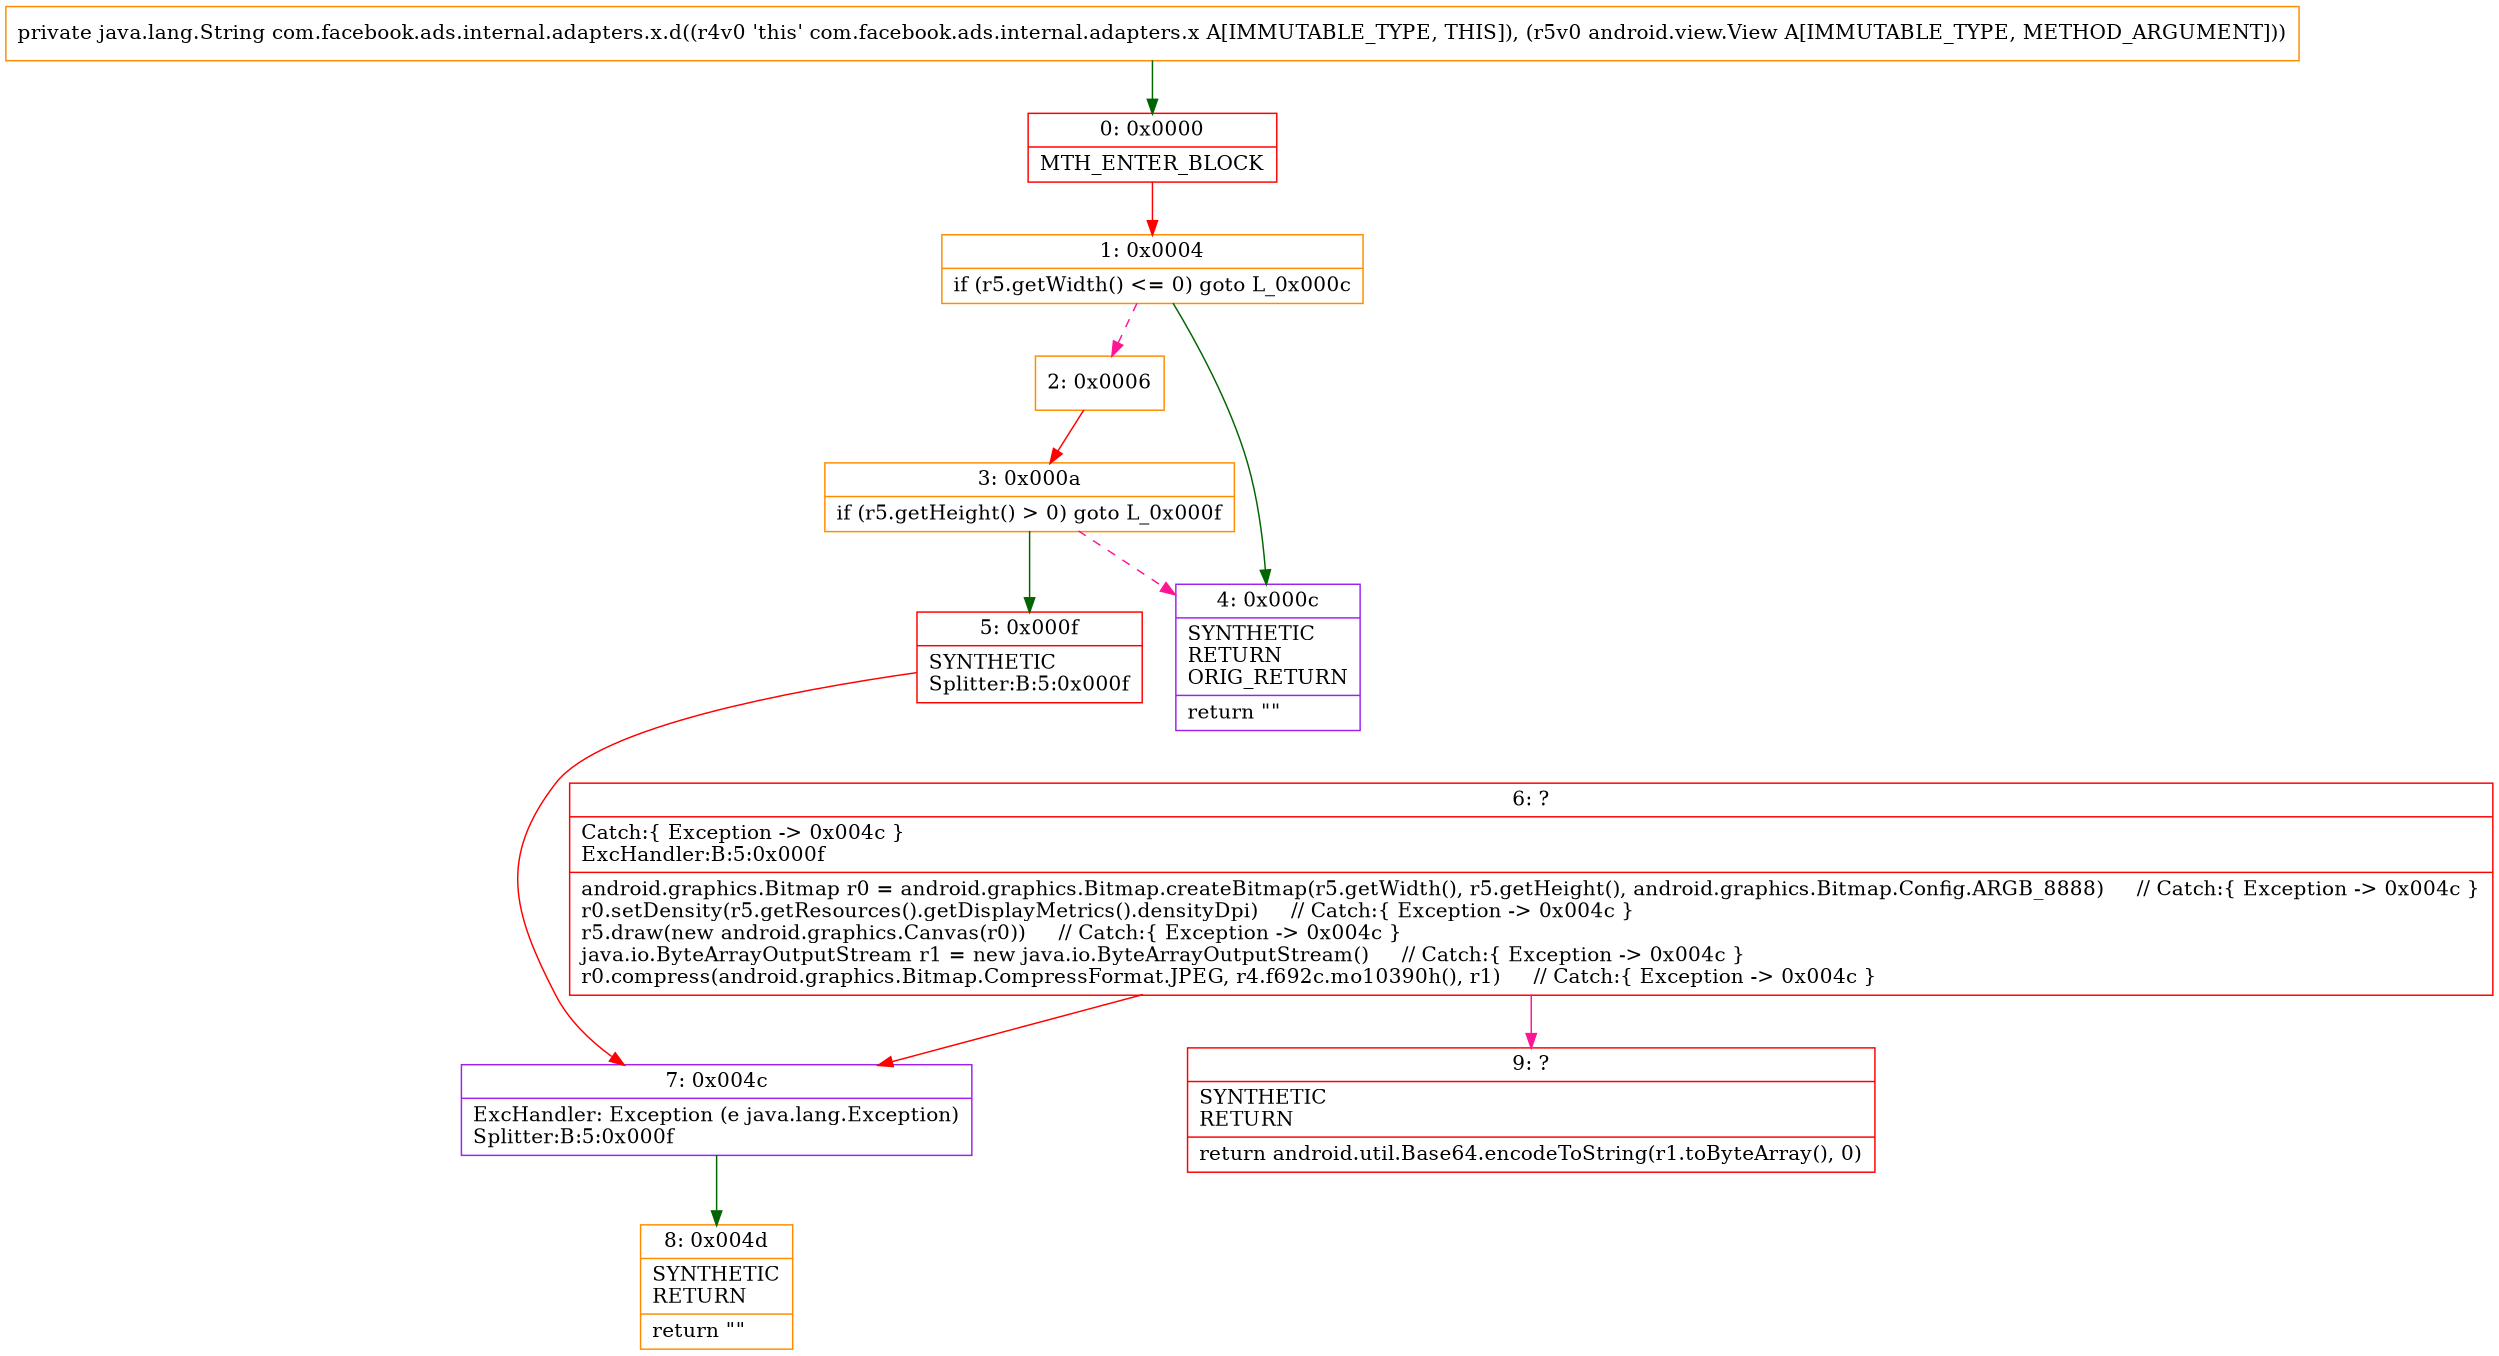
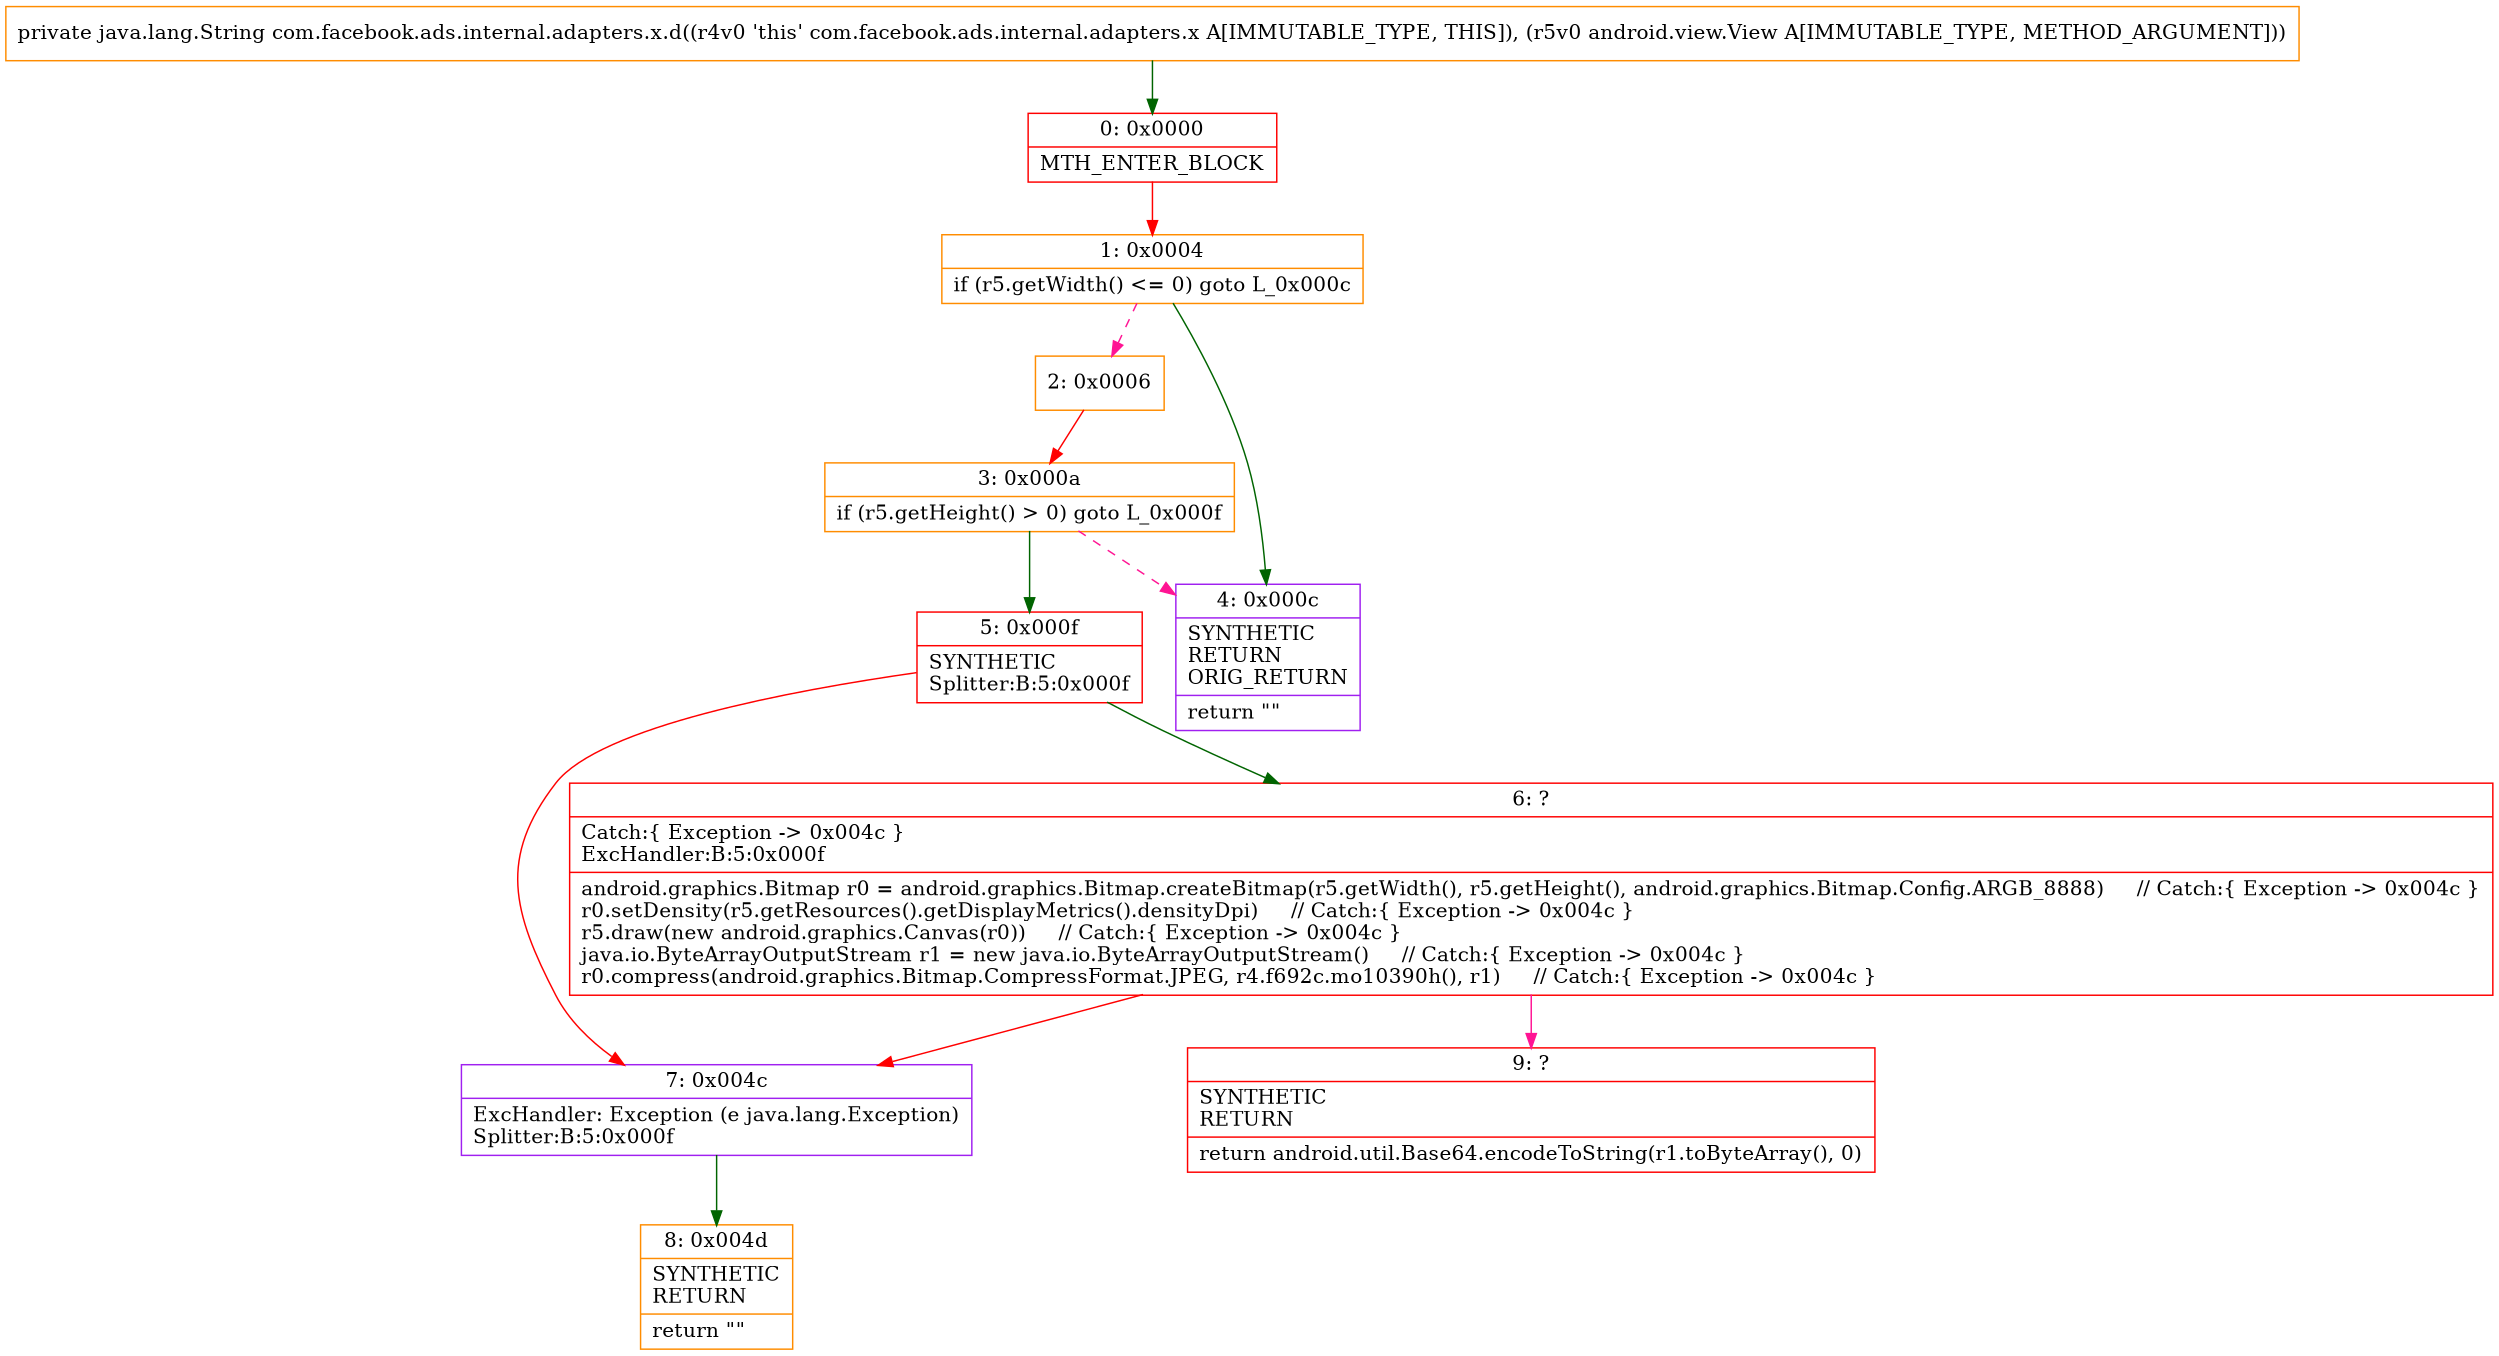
edge "5: 0x000f" -> "6: ?": added
